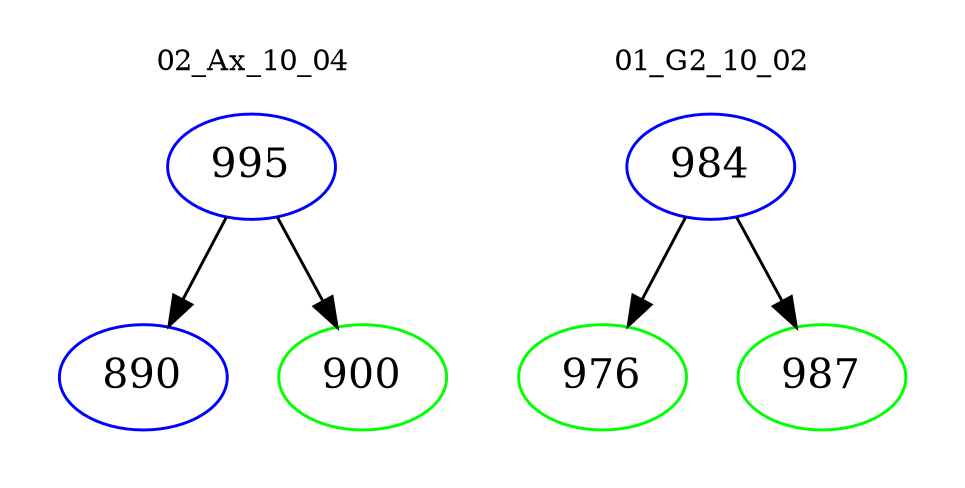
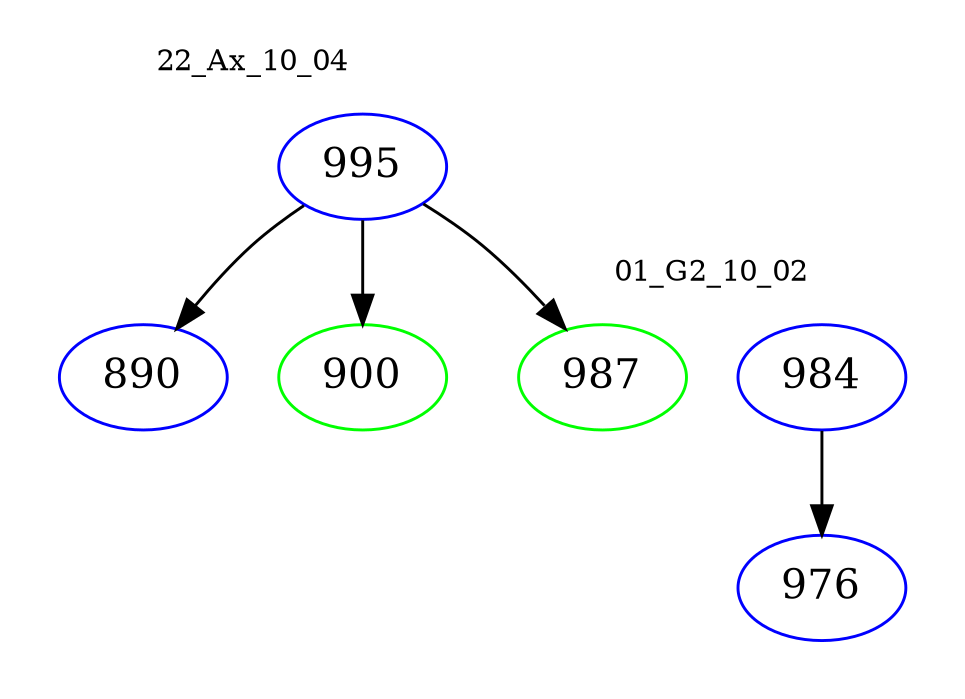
cluster "02_Ax_10_04": label "02_Ax_10_04" -> "22_Ax_10_04"
edge "984" -> "987": now "995" -> "987"
node "976": color green -> blue
